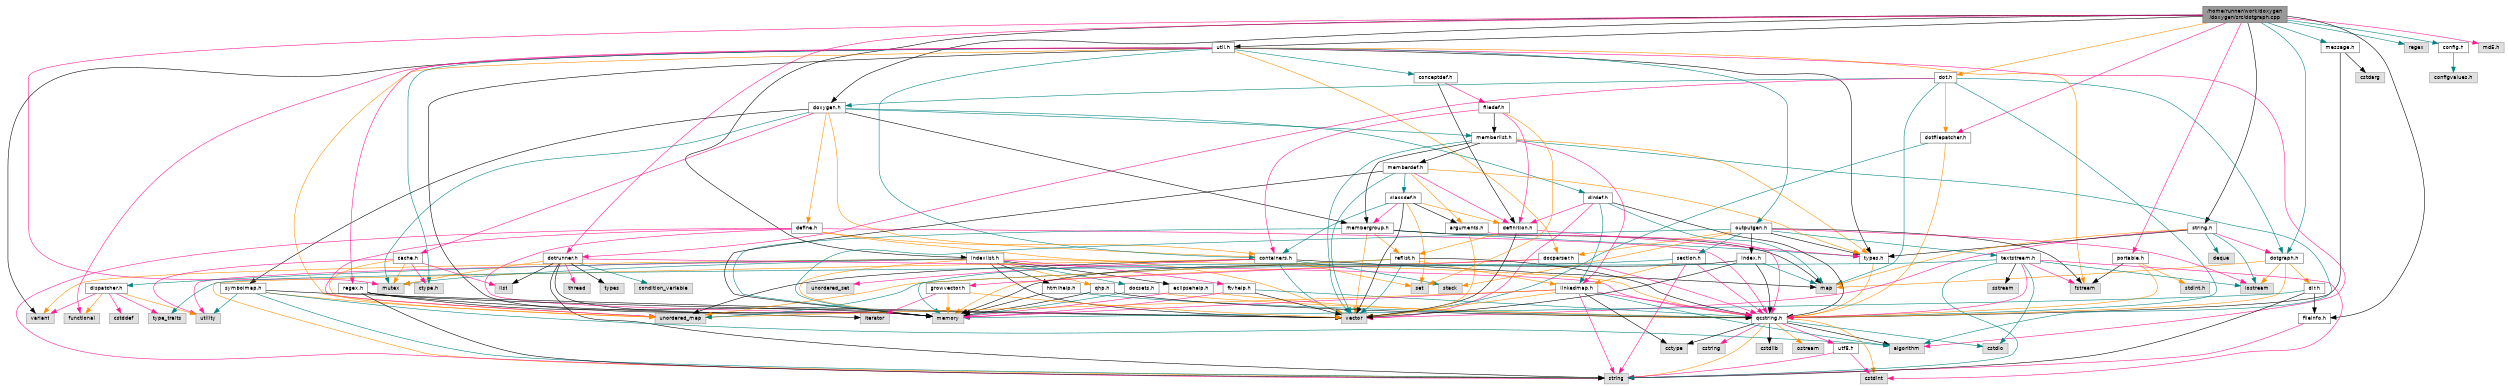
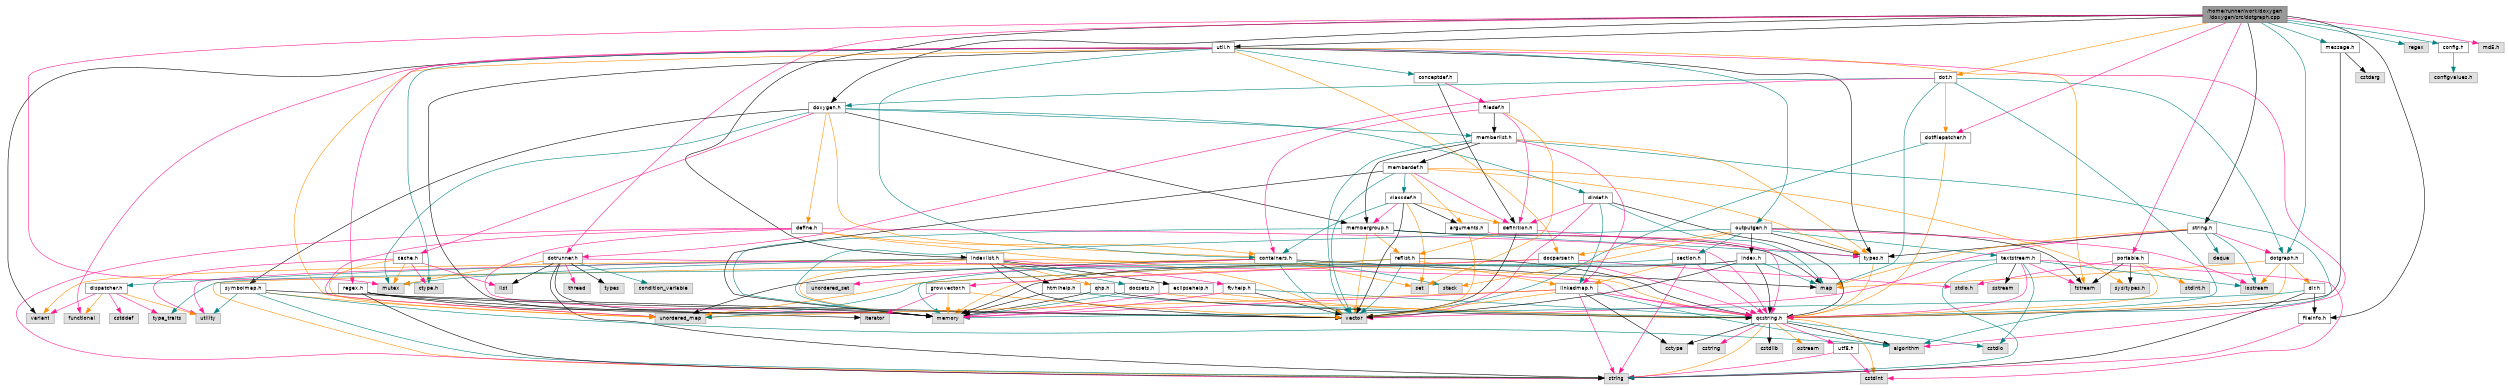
node "stdio.h": added
node "sys/types.h": added
